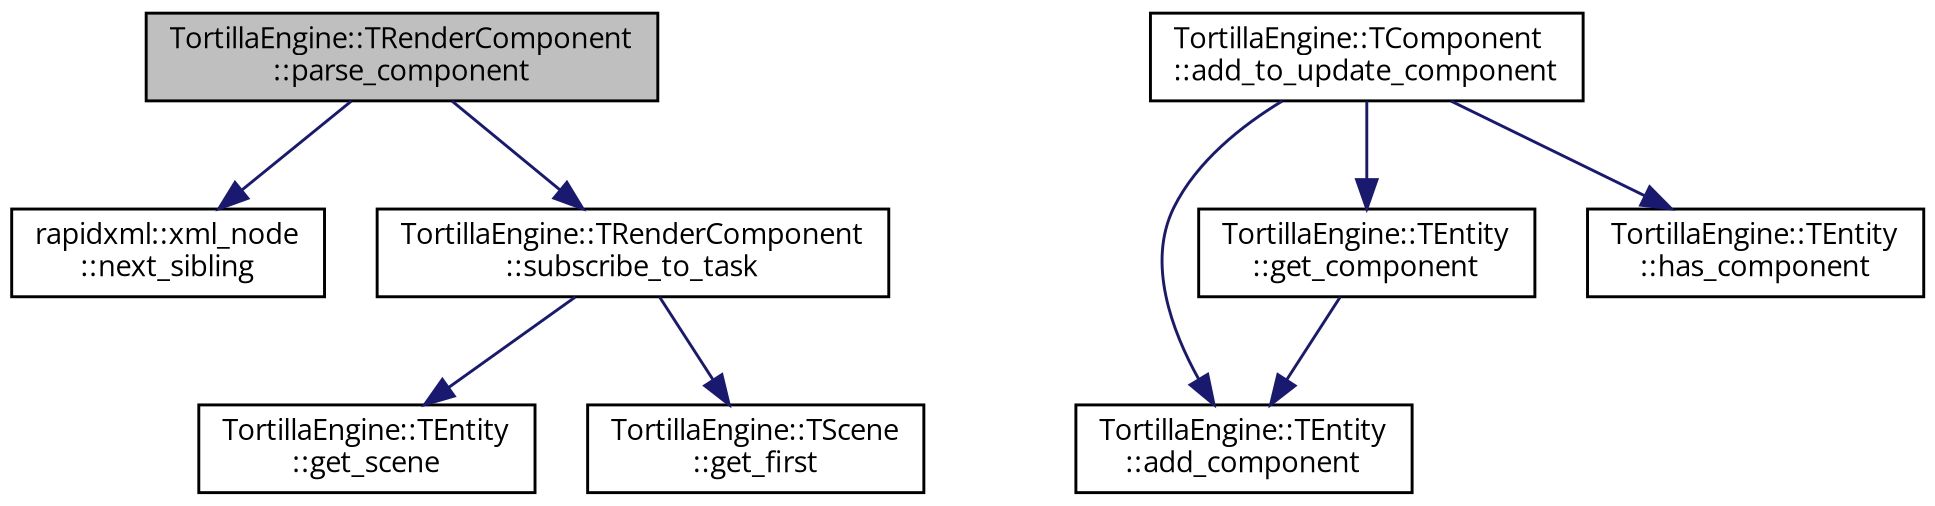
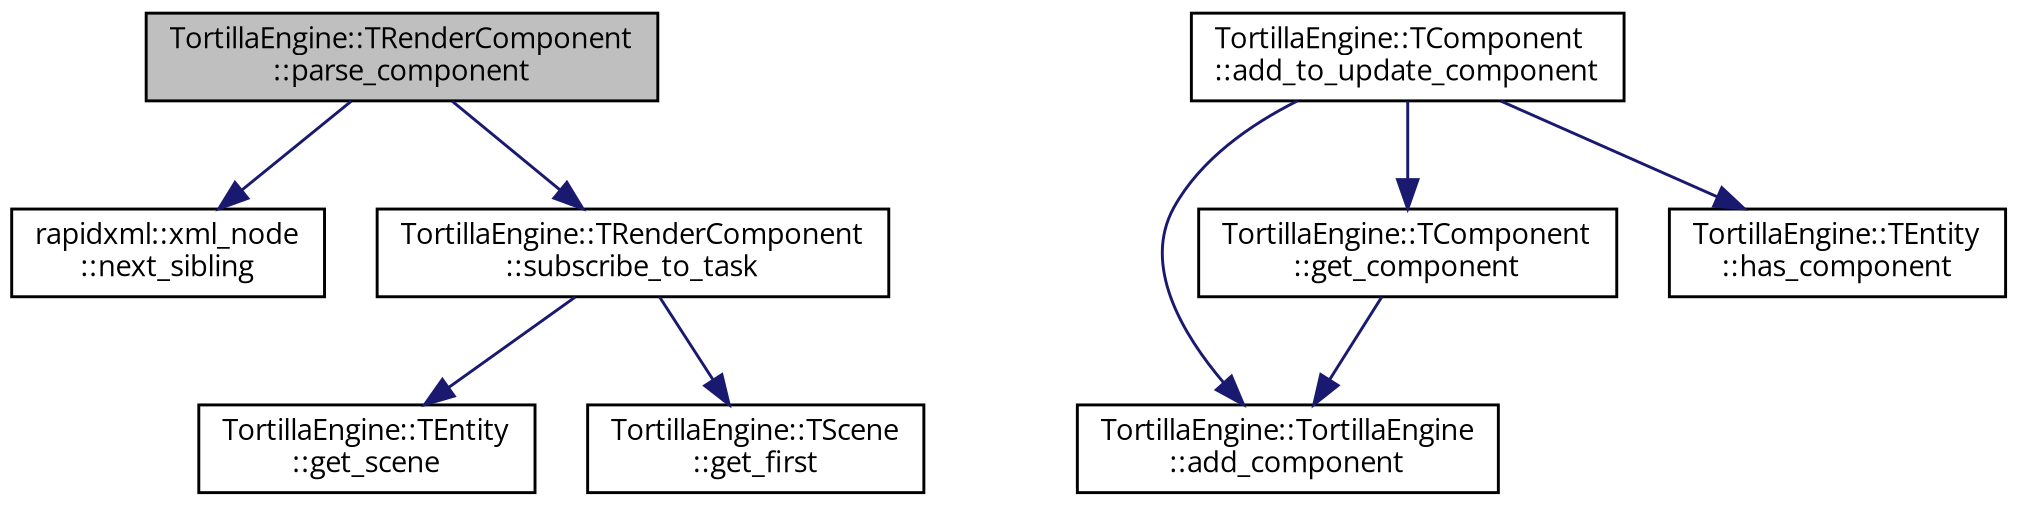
node "TortillaEngine::TEntity ::get_component": label "TortillaEngine::TEntity ::get_component" -> "TortillaEngine::TComponent ::get_component"
node "TortillaEngine::TEntity ::add_component": label "TortillaEngine::TEntity ::add_component" -> "TortillaEngine::TortillaEngine ::add_component"
